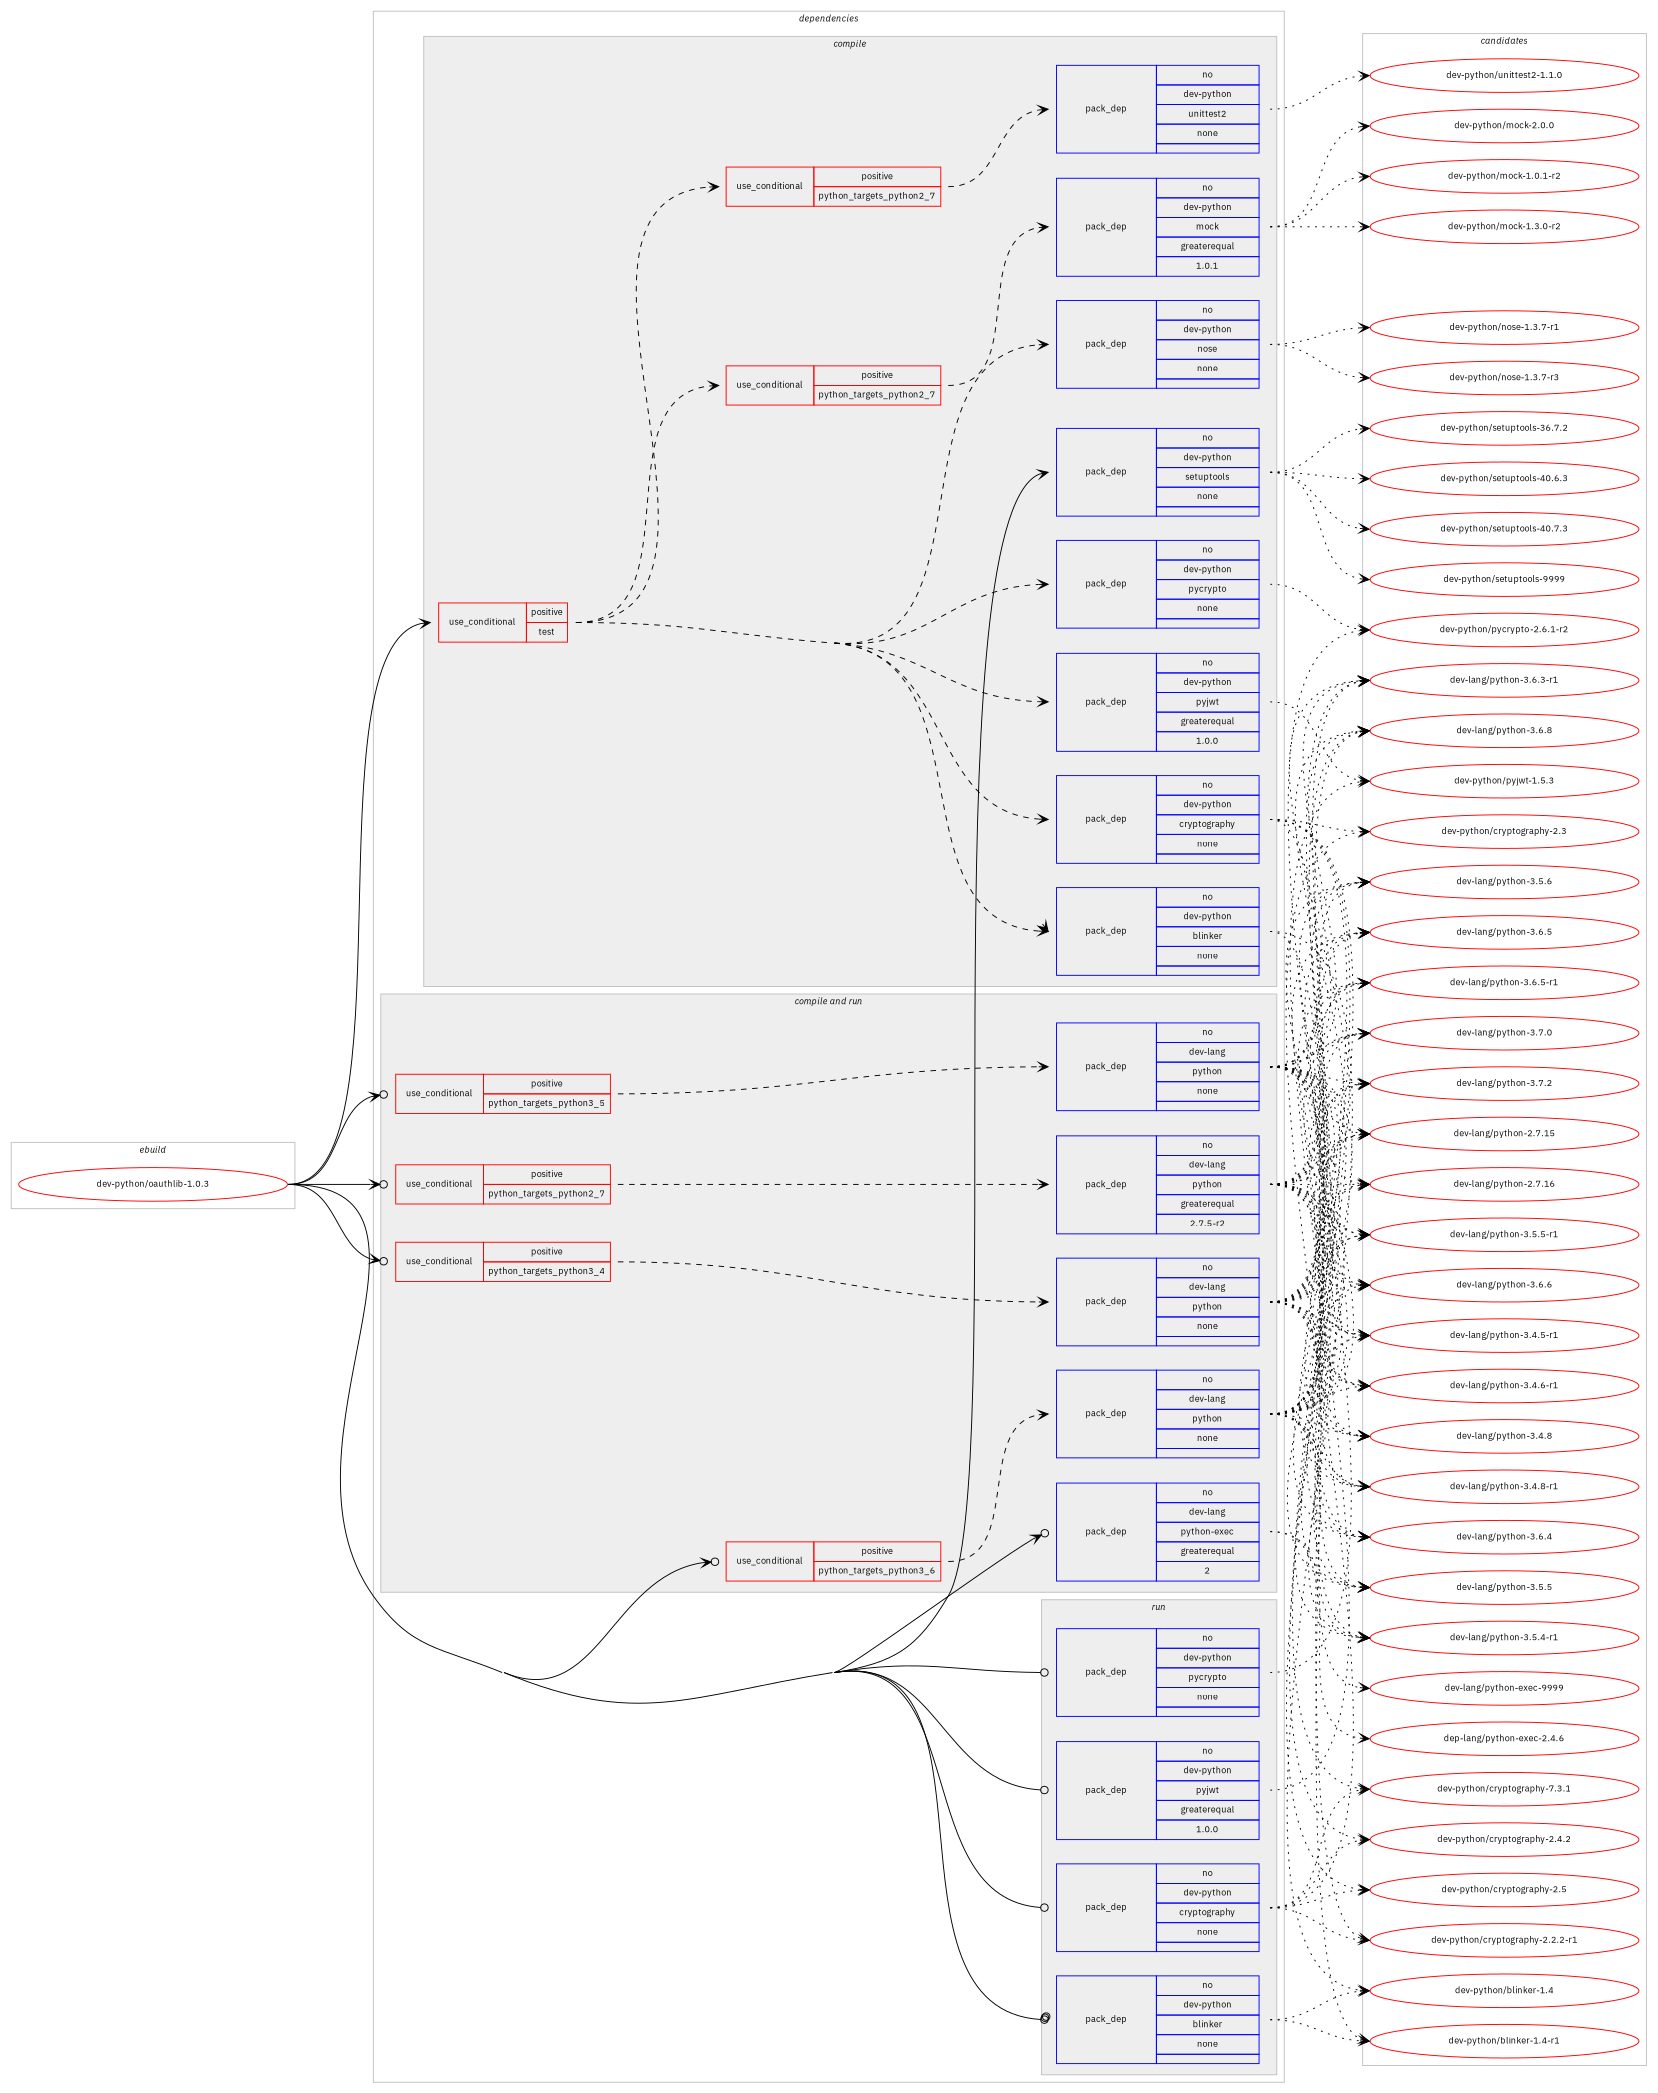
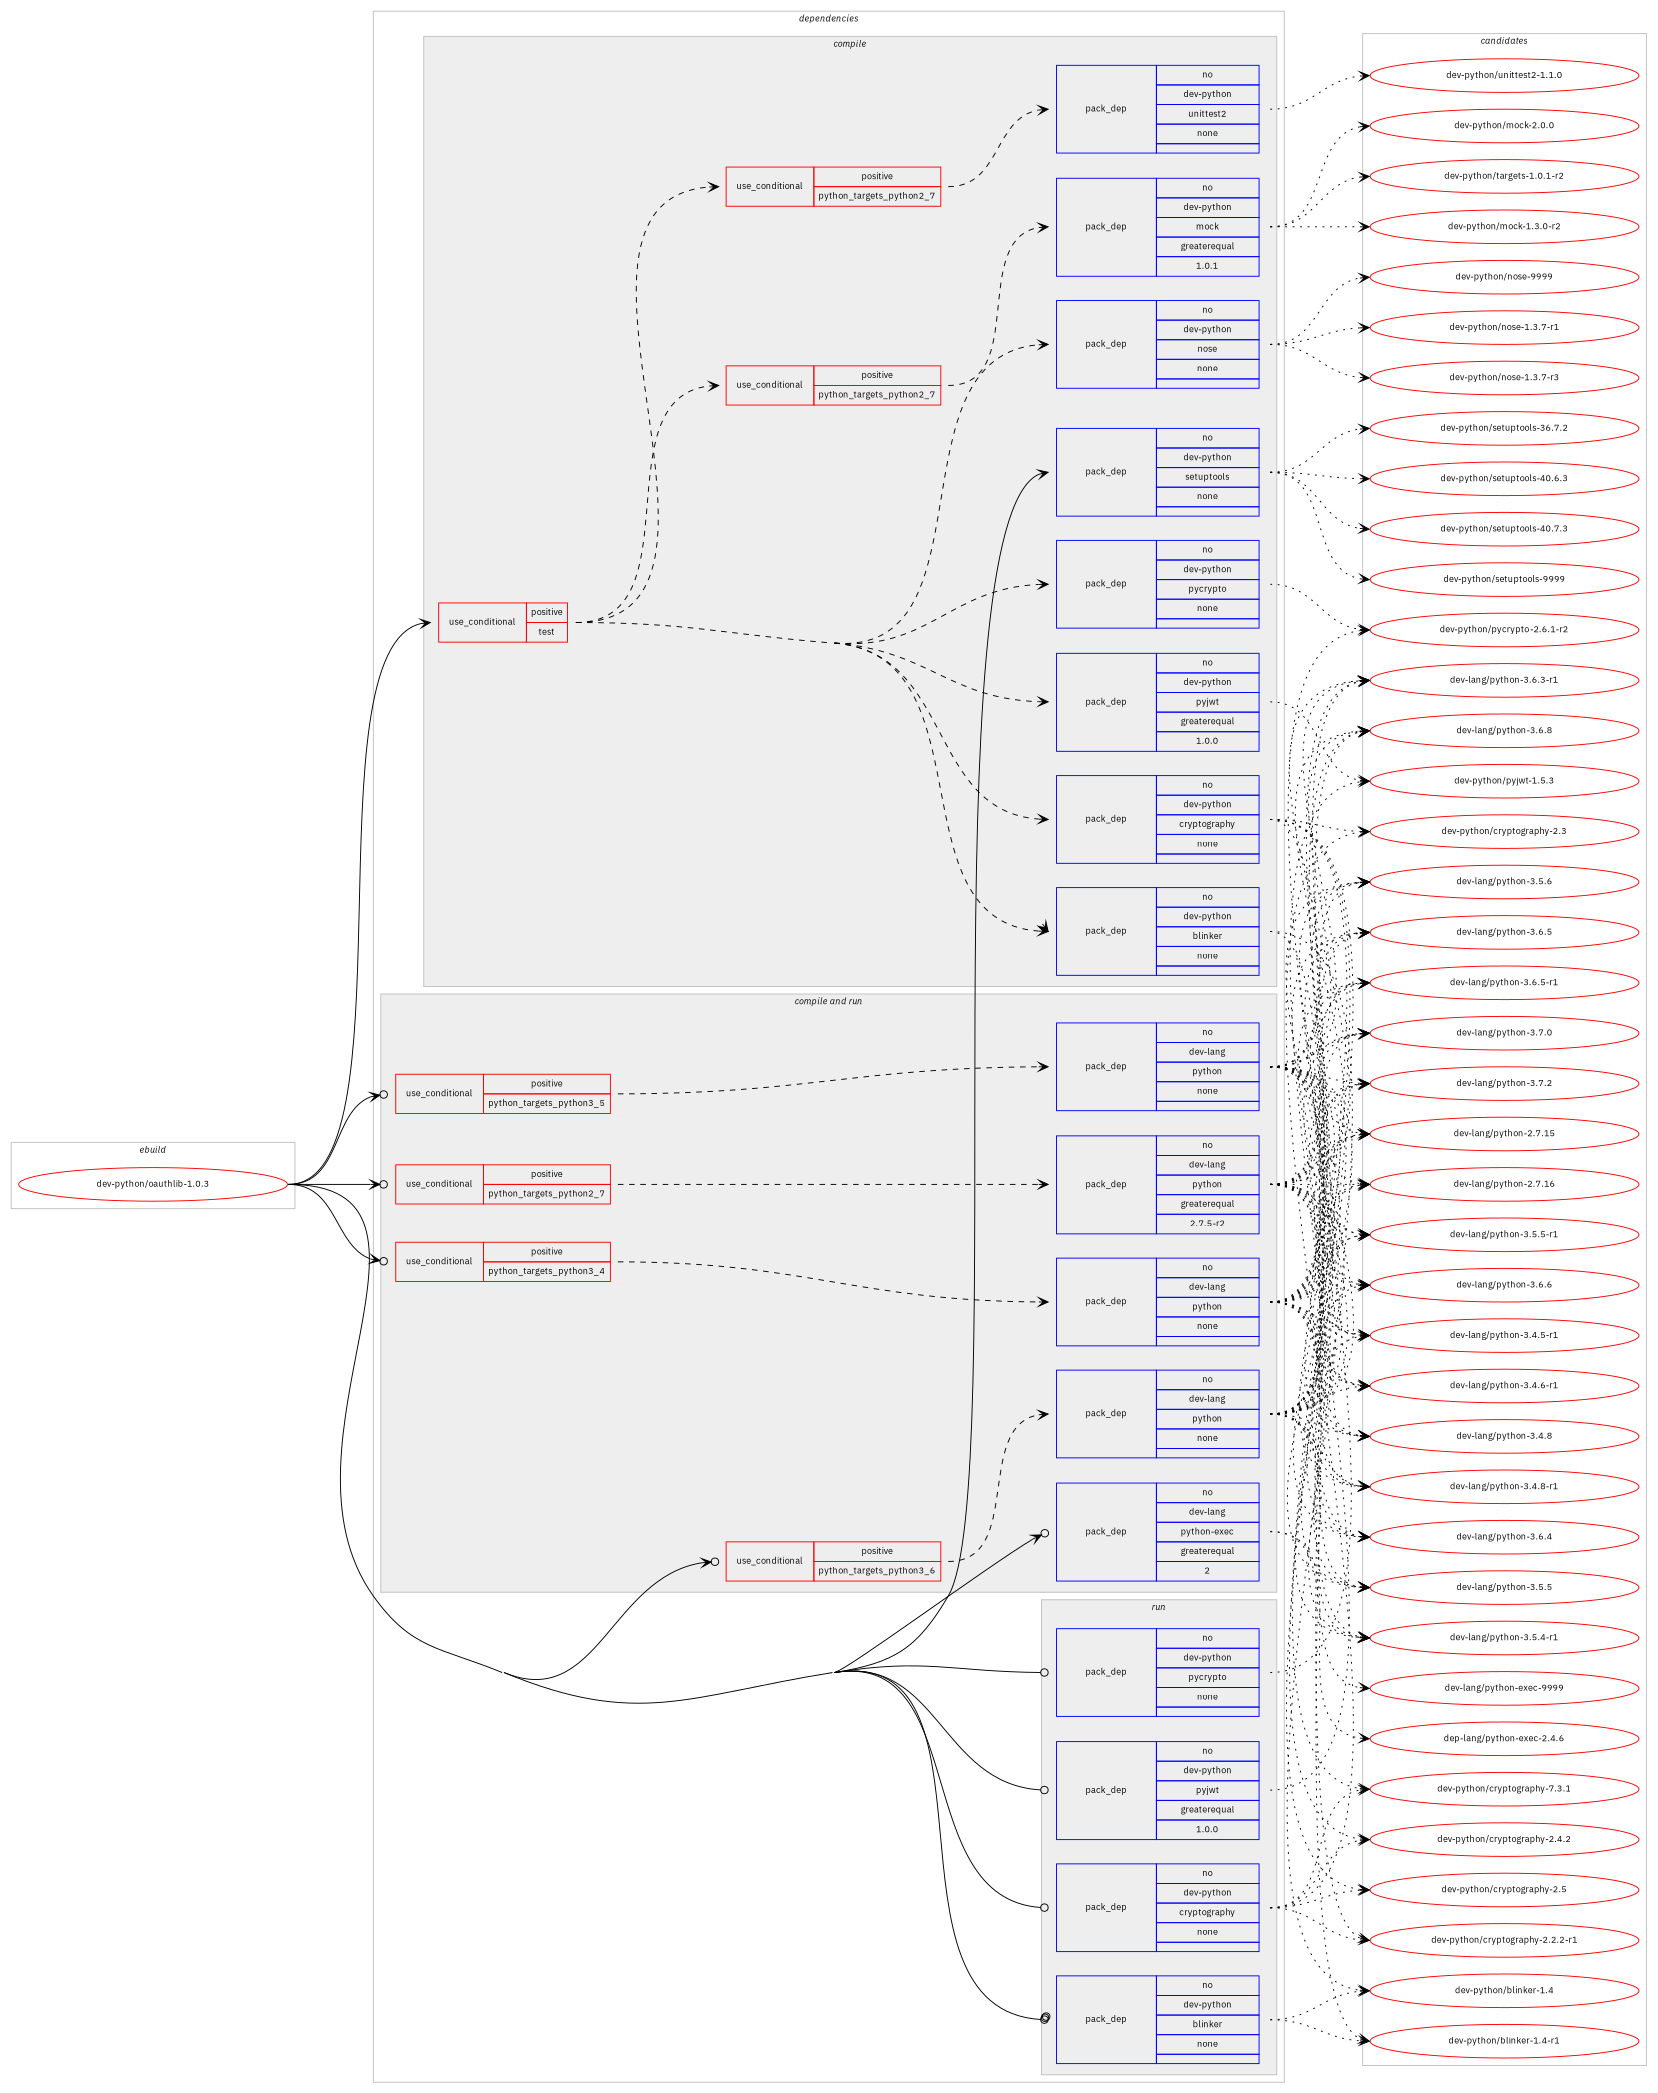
node "dev-python/mock-1.0.1-r2": label "dev-python/mock-1.0.1-r2" -> "dev-python/targets-1.0.1-r2"
node "dev-python/nose-9999": added
